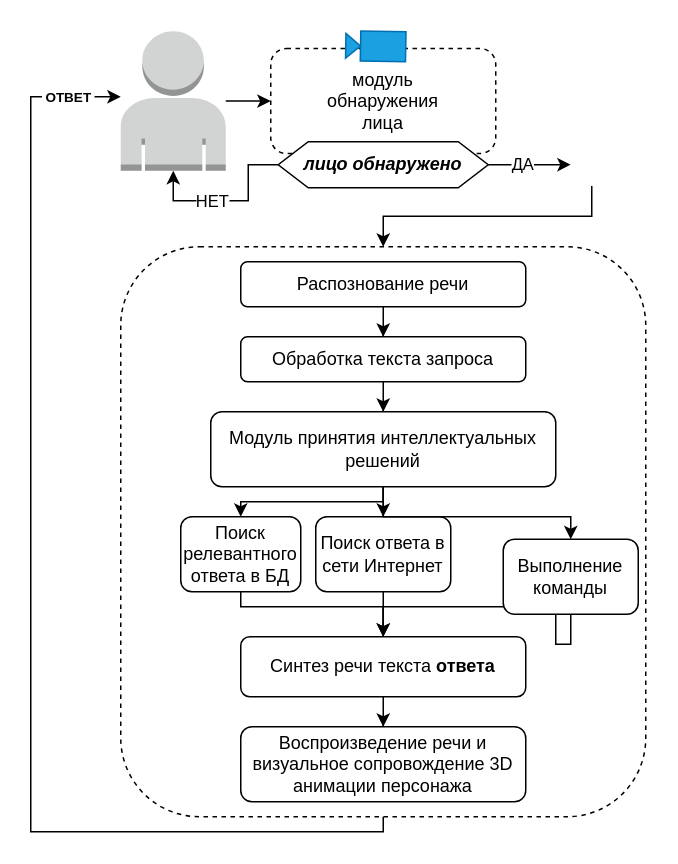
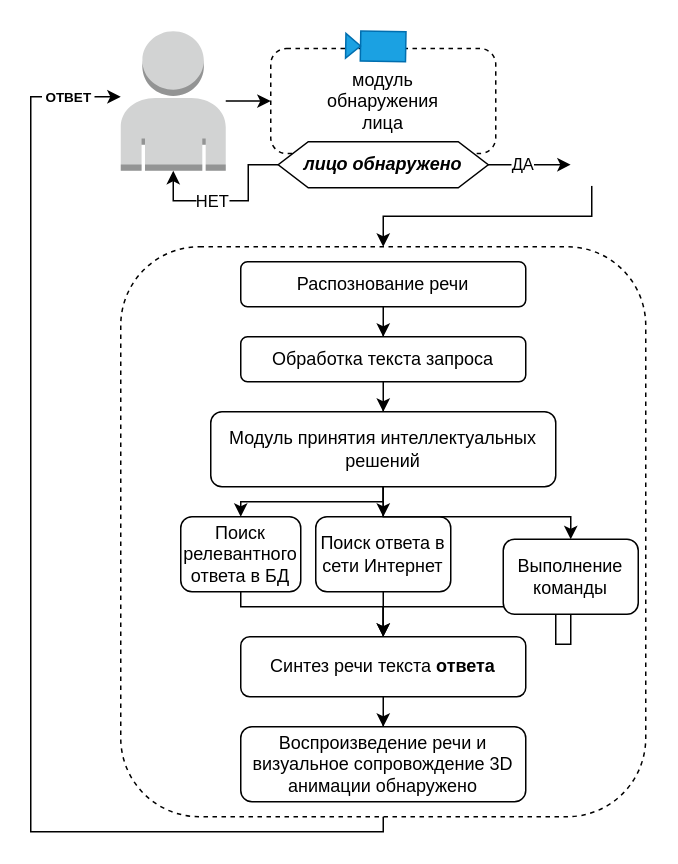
node "Воспроизведение речи и визуальное сопровождение 3D анимации персонажа": label "Воспроизведение речи и визуальное сопровождение 3D анимации персонажа" -> "Воспроизведение речи и визуальное сопровождение 3D анимации обнаружено"
